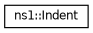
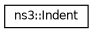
node "ns1::Indent": label "ns1::Indent" -> "ns3::Indent"
